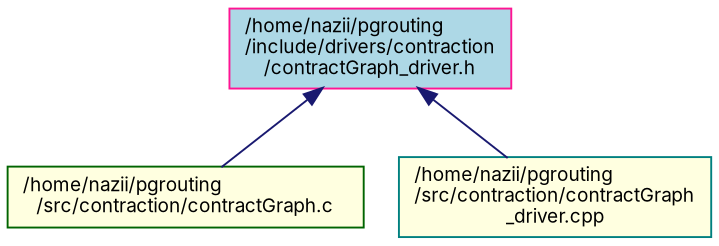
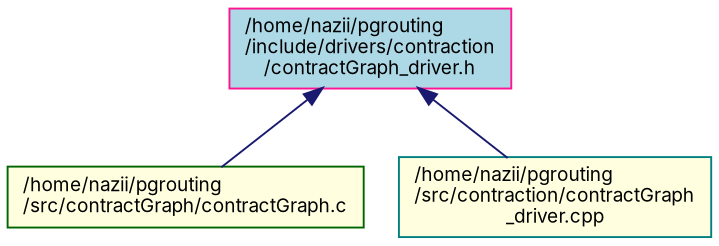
node "/home/nazii/pgrouting /src/contraction/contractGraph.c": label "/home/nazii/pgrouting /src/contraction/contractGraph.c" -> "/home/nazii/pgrouting /src/contractGraph/contractGraph.c"
